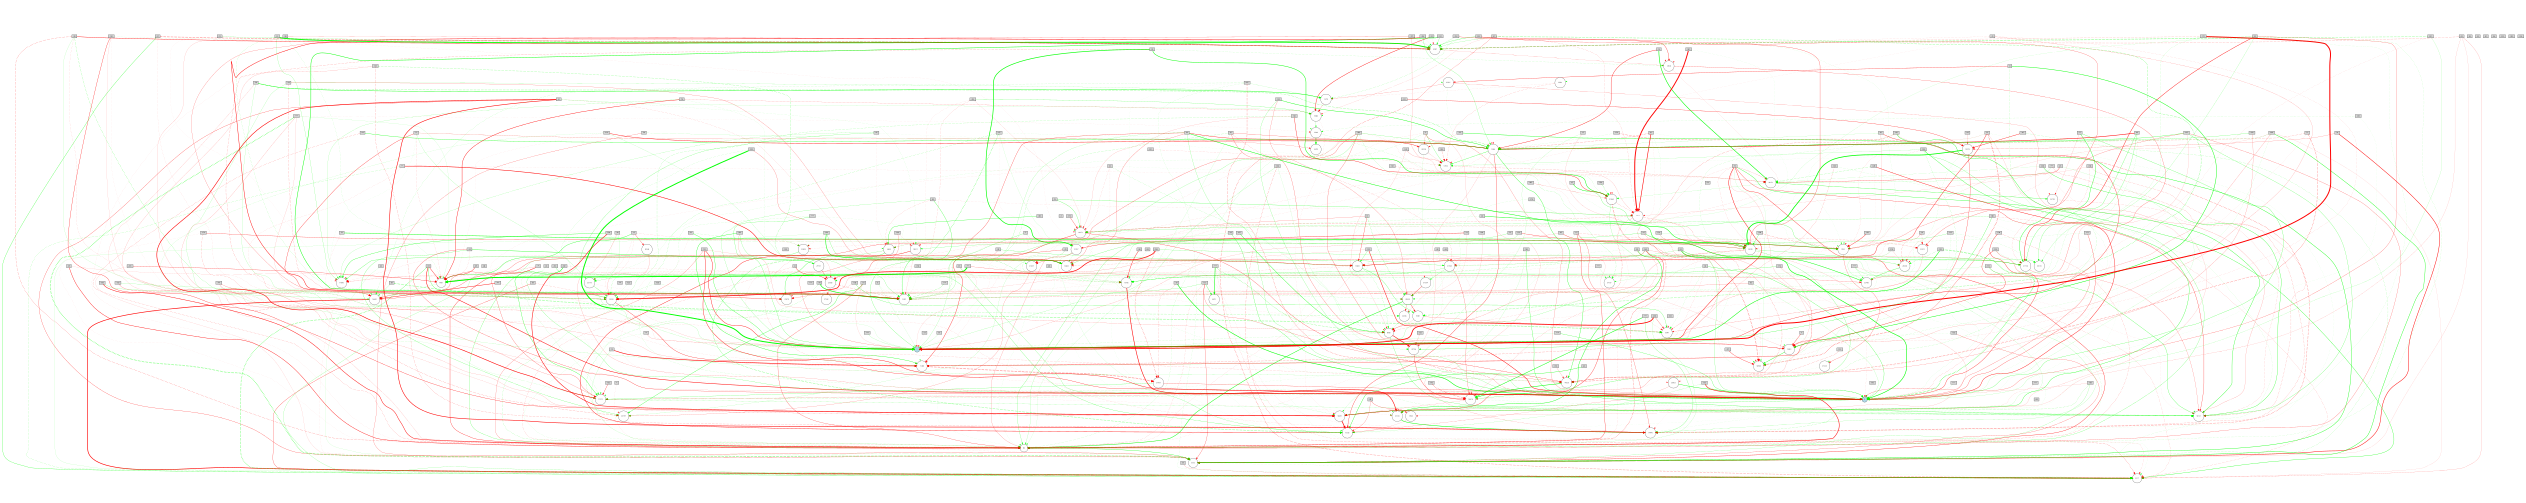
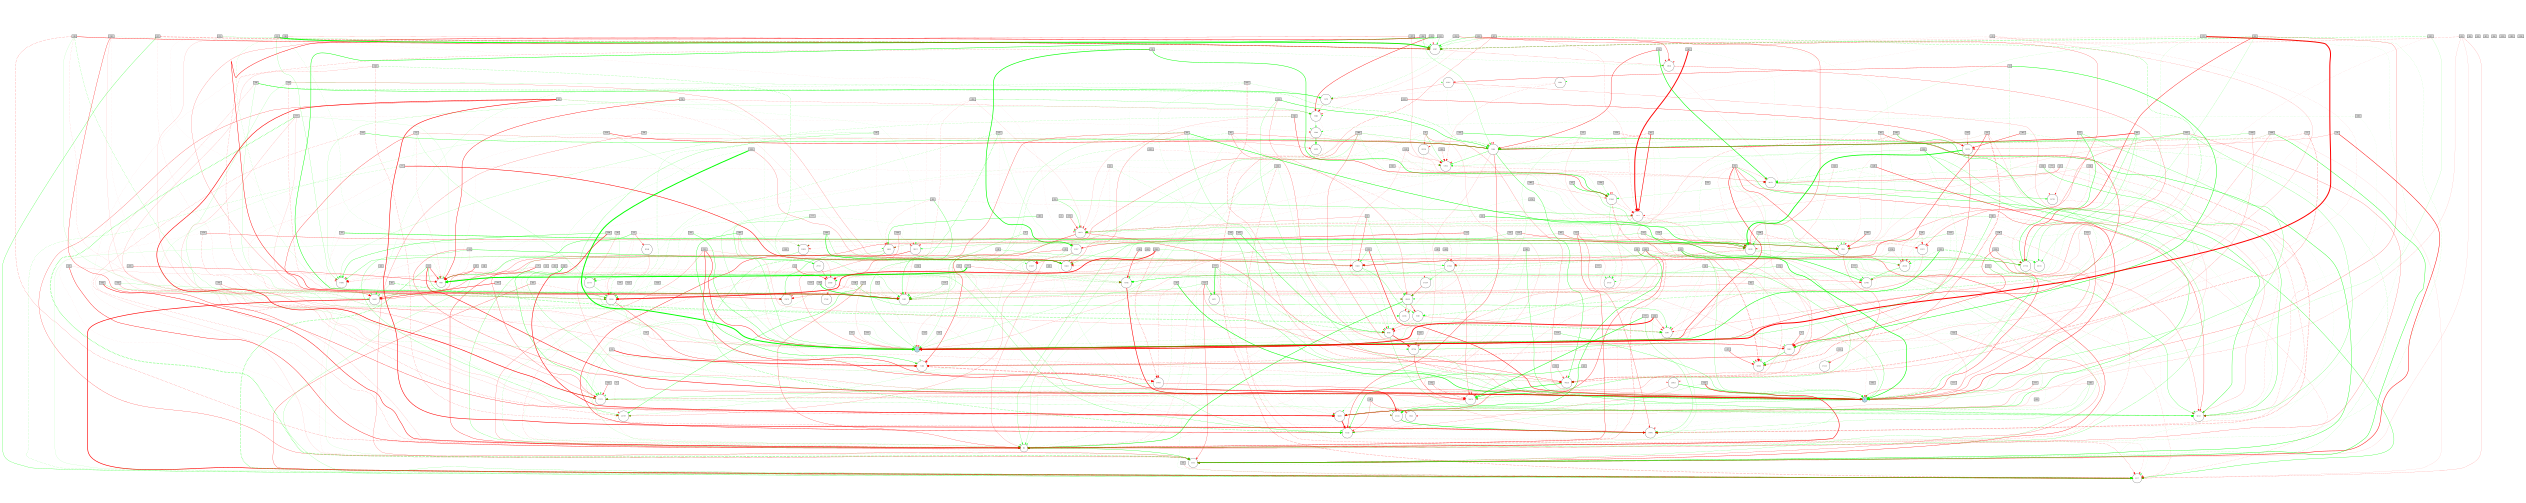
edge "-90" -> "24228": removed
node "-164": removed
node "-165": removed
node "-21": added
edge "-177" -> "16691": style dotted -> solid
